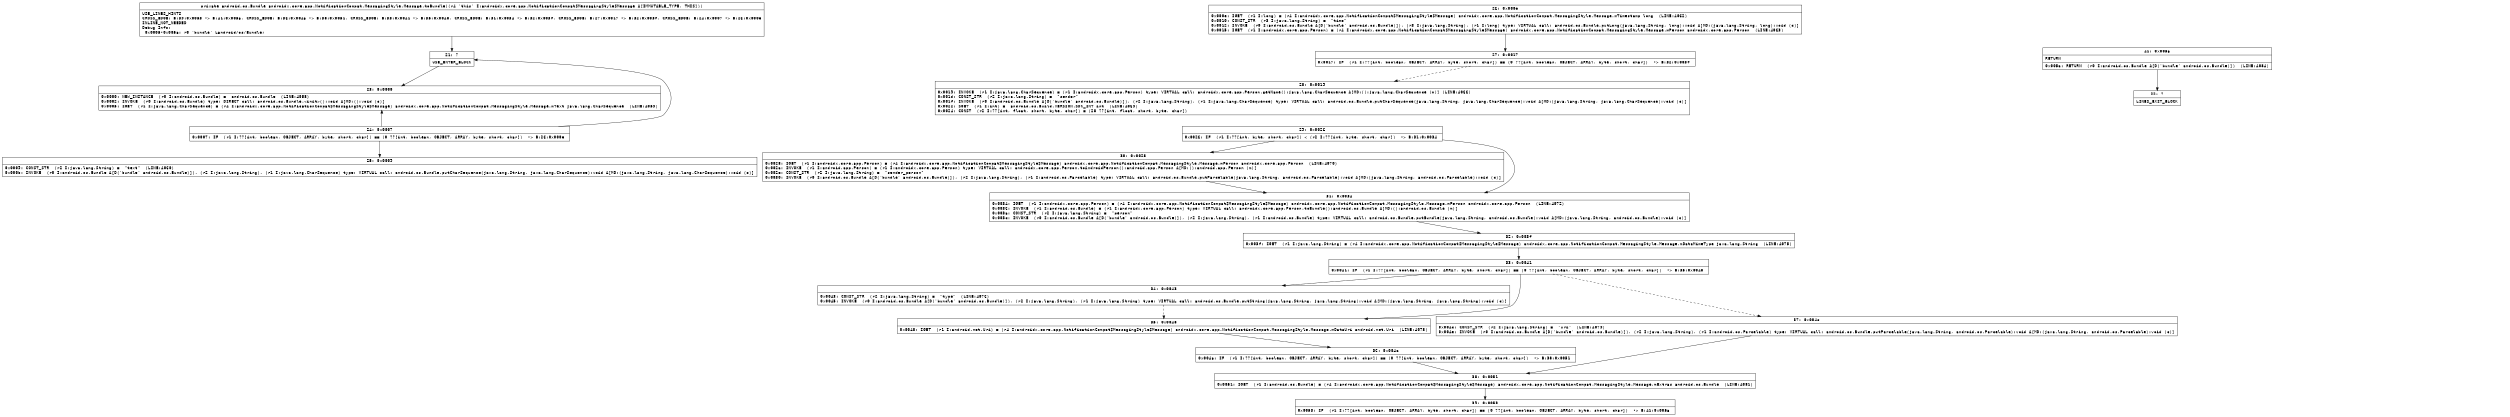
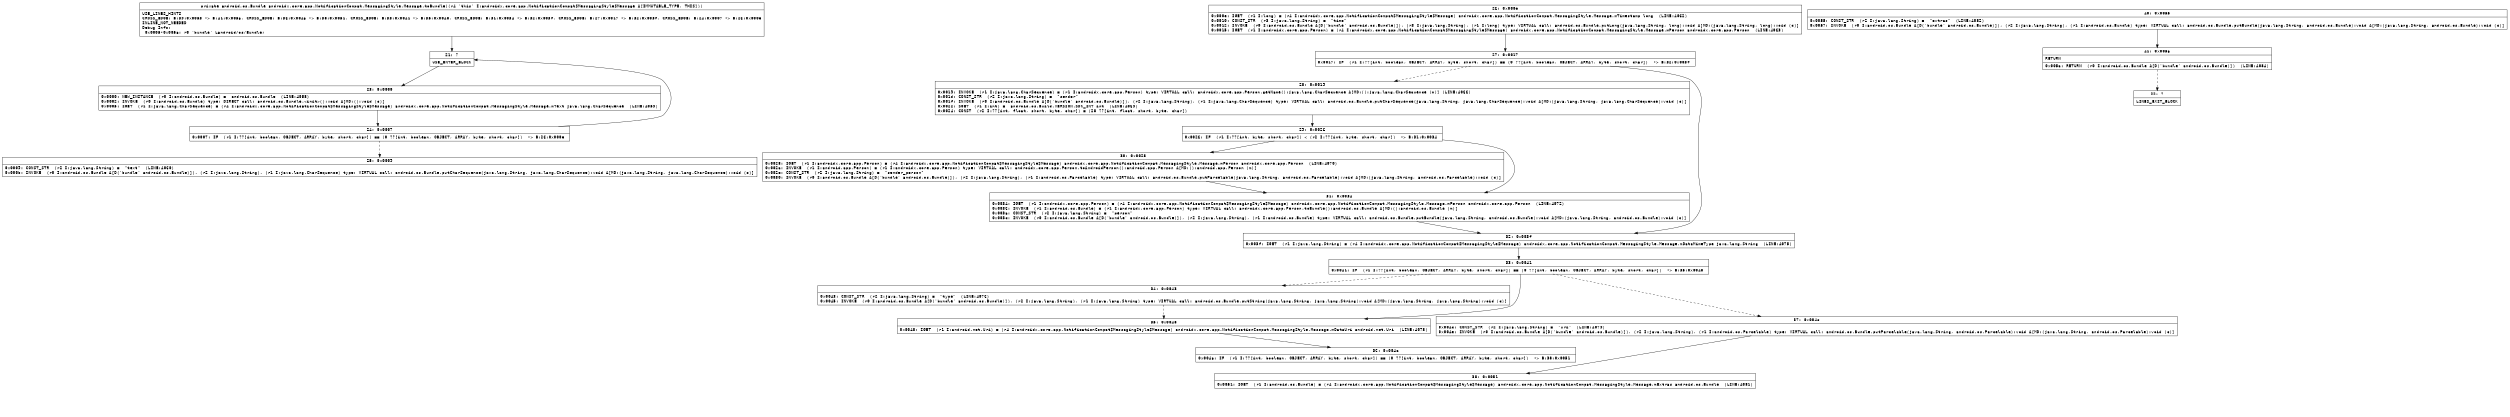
node "40: 0x0055": added
edge "41: 0x005a" -> "22: ?": style solid -> dashed
edge "28: 0x0019" -> "29: 0x0026": added
edge "24: 0x0007" -> "23: 0x0000": reversed
edge "27: 0x0017" -> "32: 0x003f": added
edge "24: 0x0007" -> "25: 0x0009": style solid -> dashed
edge "33: 0x0041" -> "34: 0x0043": style solid -> dashed
edge "36: 0x004a" -> "38: 0x0051": removed
node "39: 0x0053": removed
